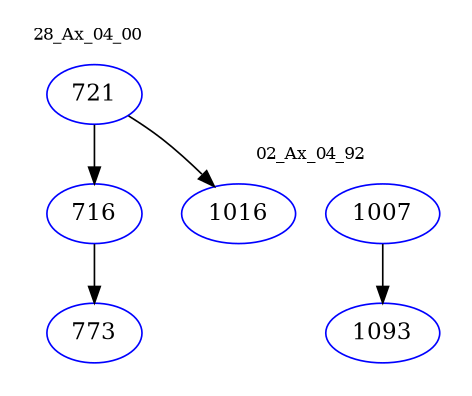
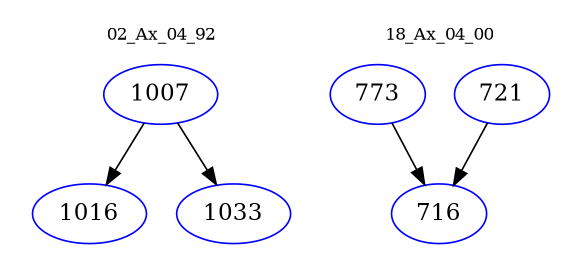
cluster "28_Ax_04_00": label "28_Ax_04_00" -> "18_Ax_04_00"
edge "721" -> "1016": now "1007" -> "1016"
edge "716" -> "773": reversed
node "1093": label "1093" -> "1033"
